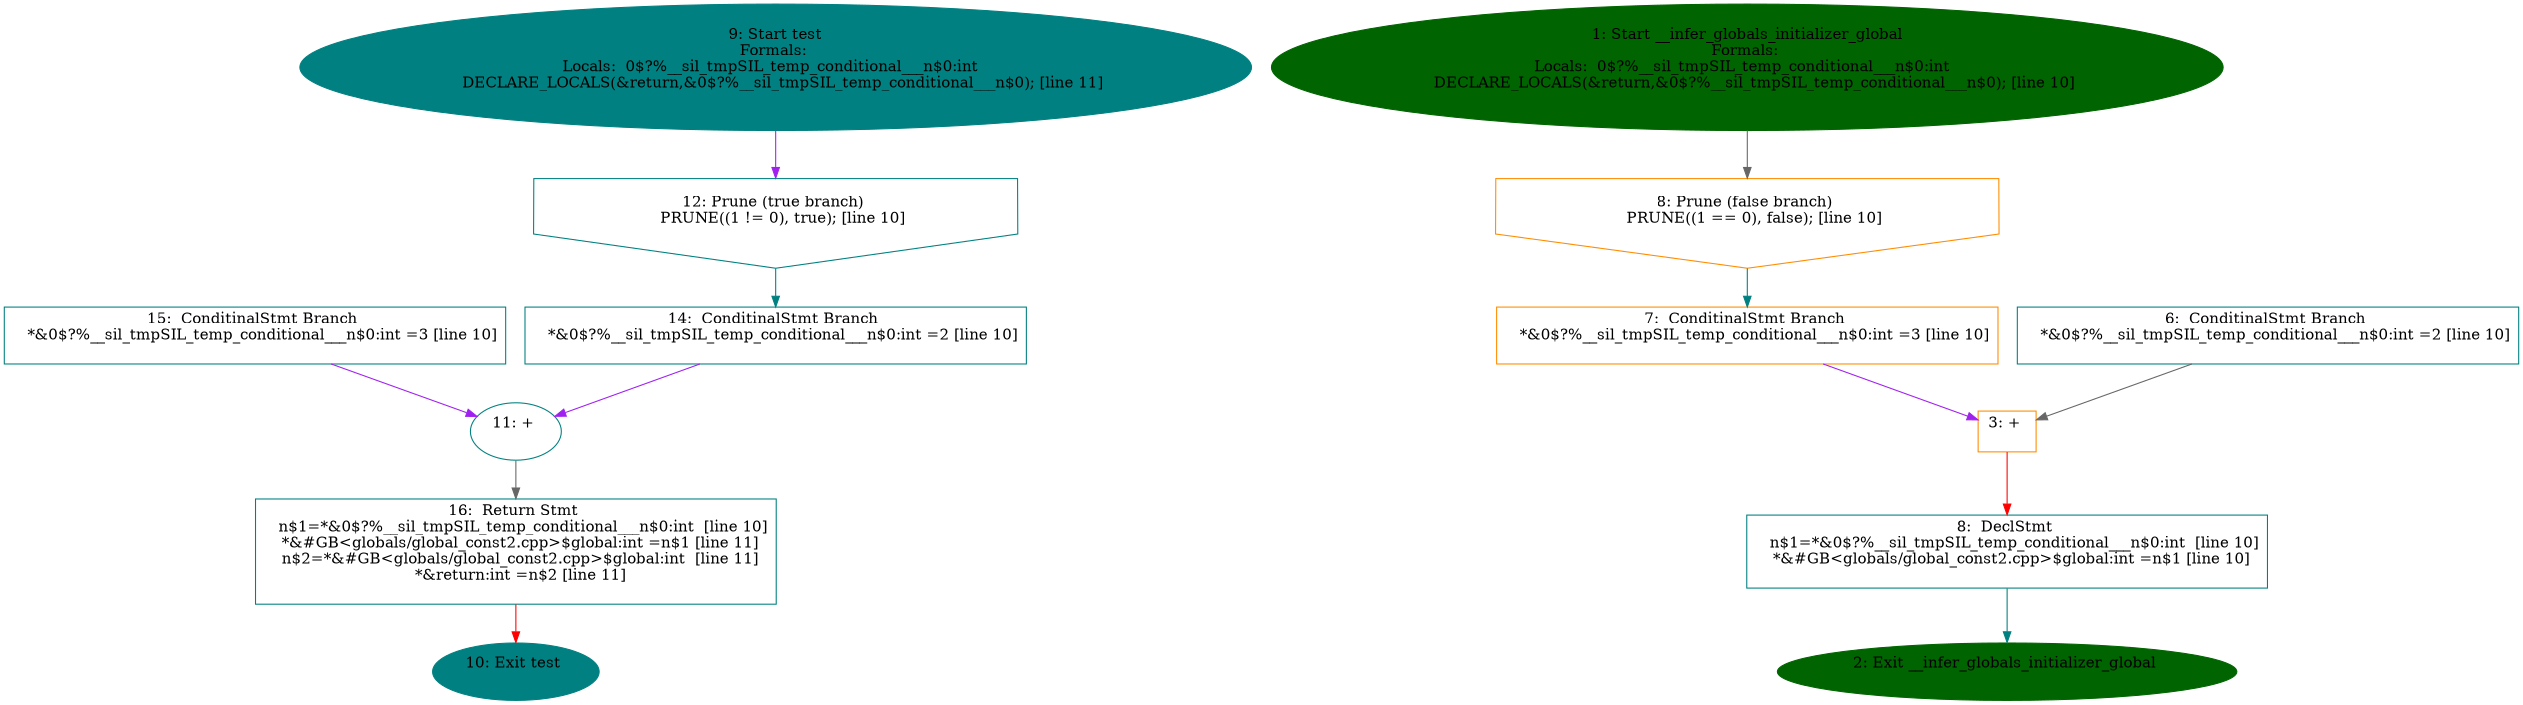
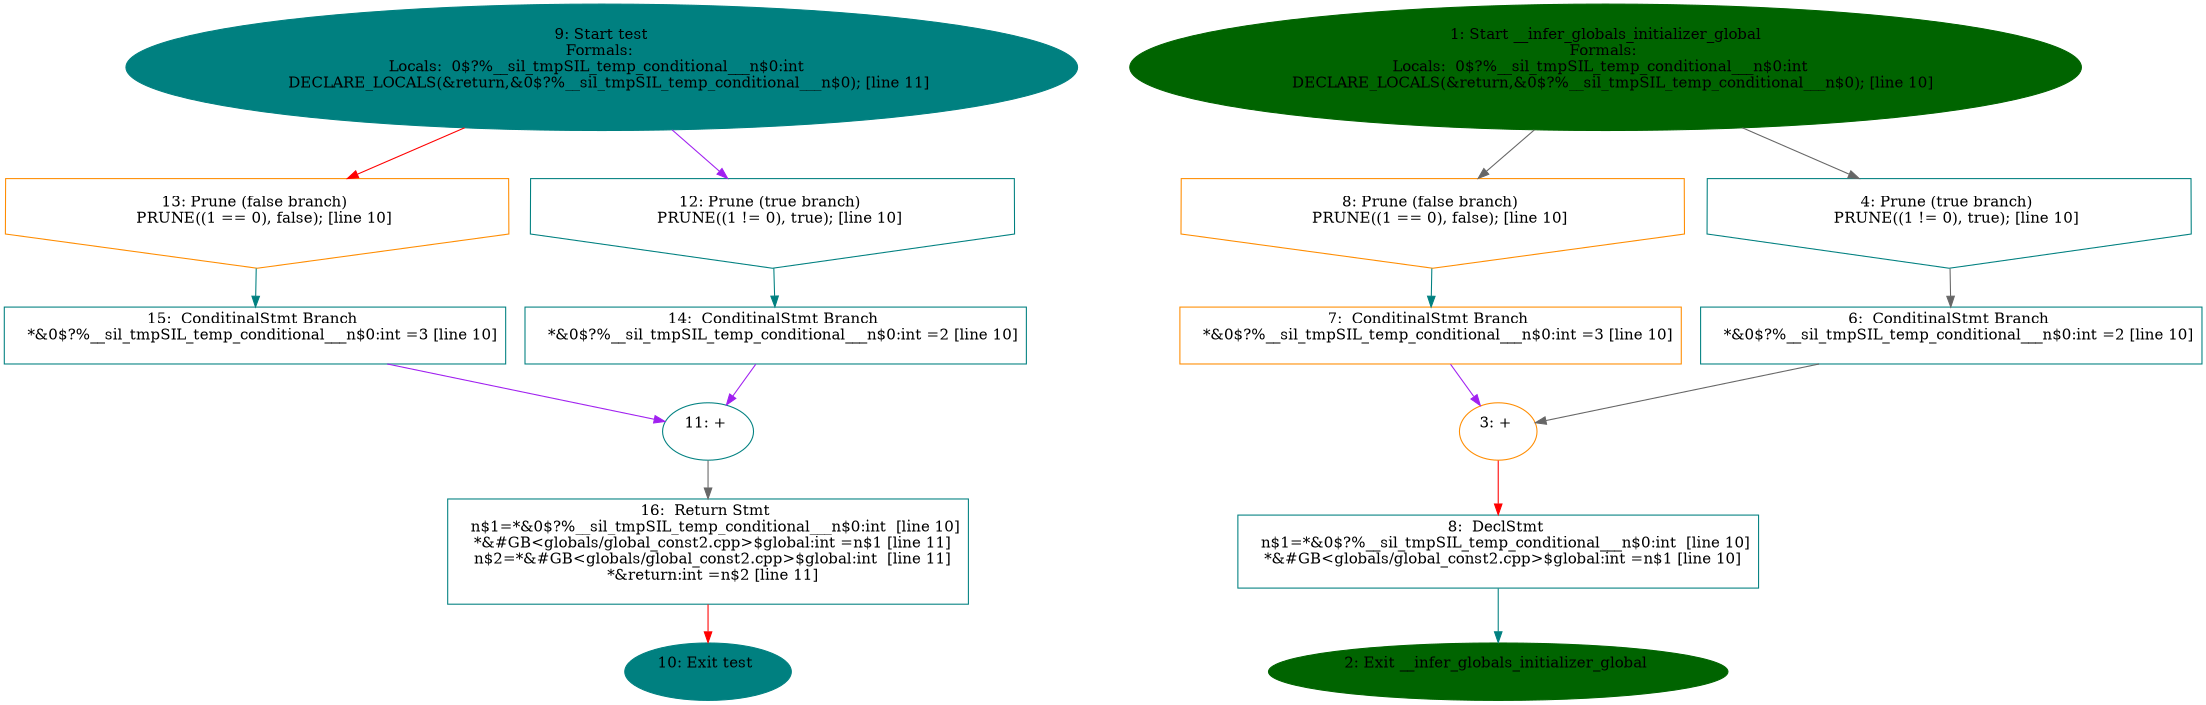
node "13: Prune (false branch) PRUNE((1 == 0), false); [line 10]": added
node "4: Prune (true branch) PRUNE((1 != 0), true); [line 10]": added
node "3: +": shape box -> ellipse
